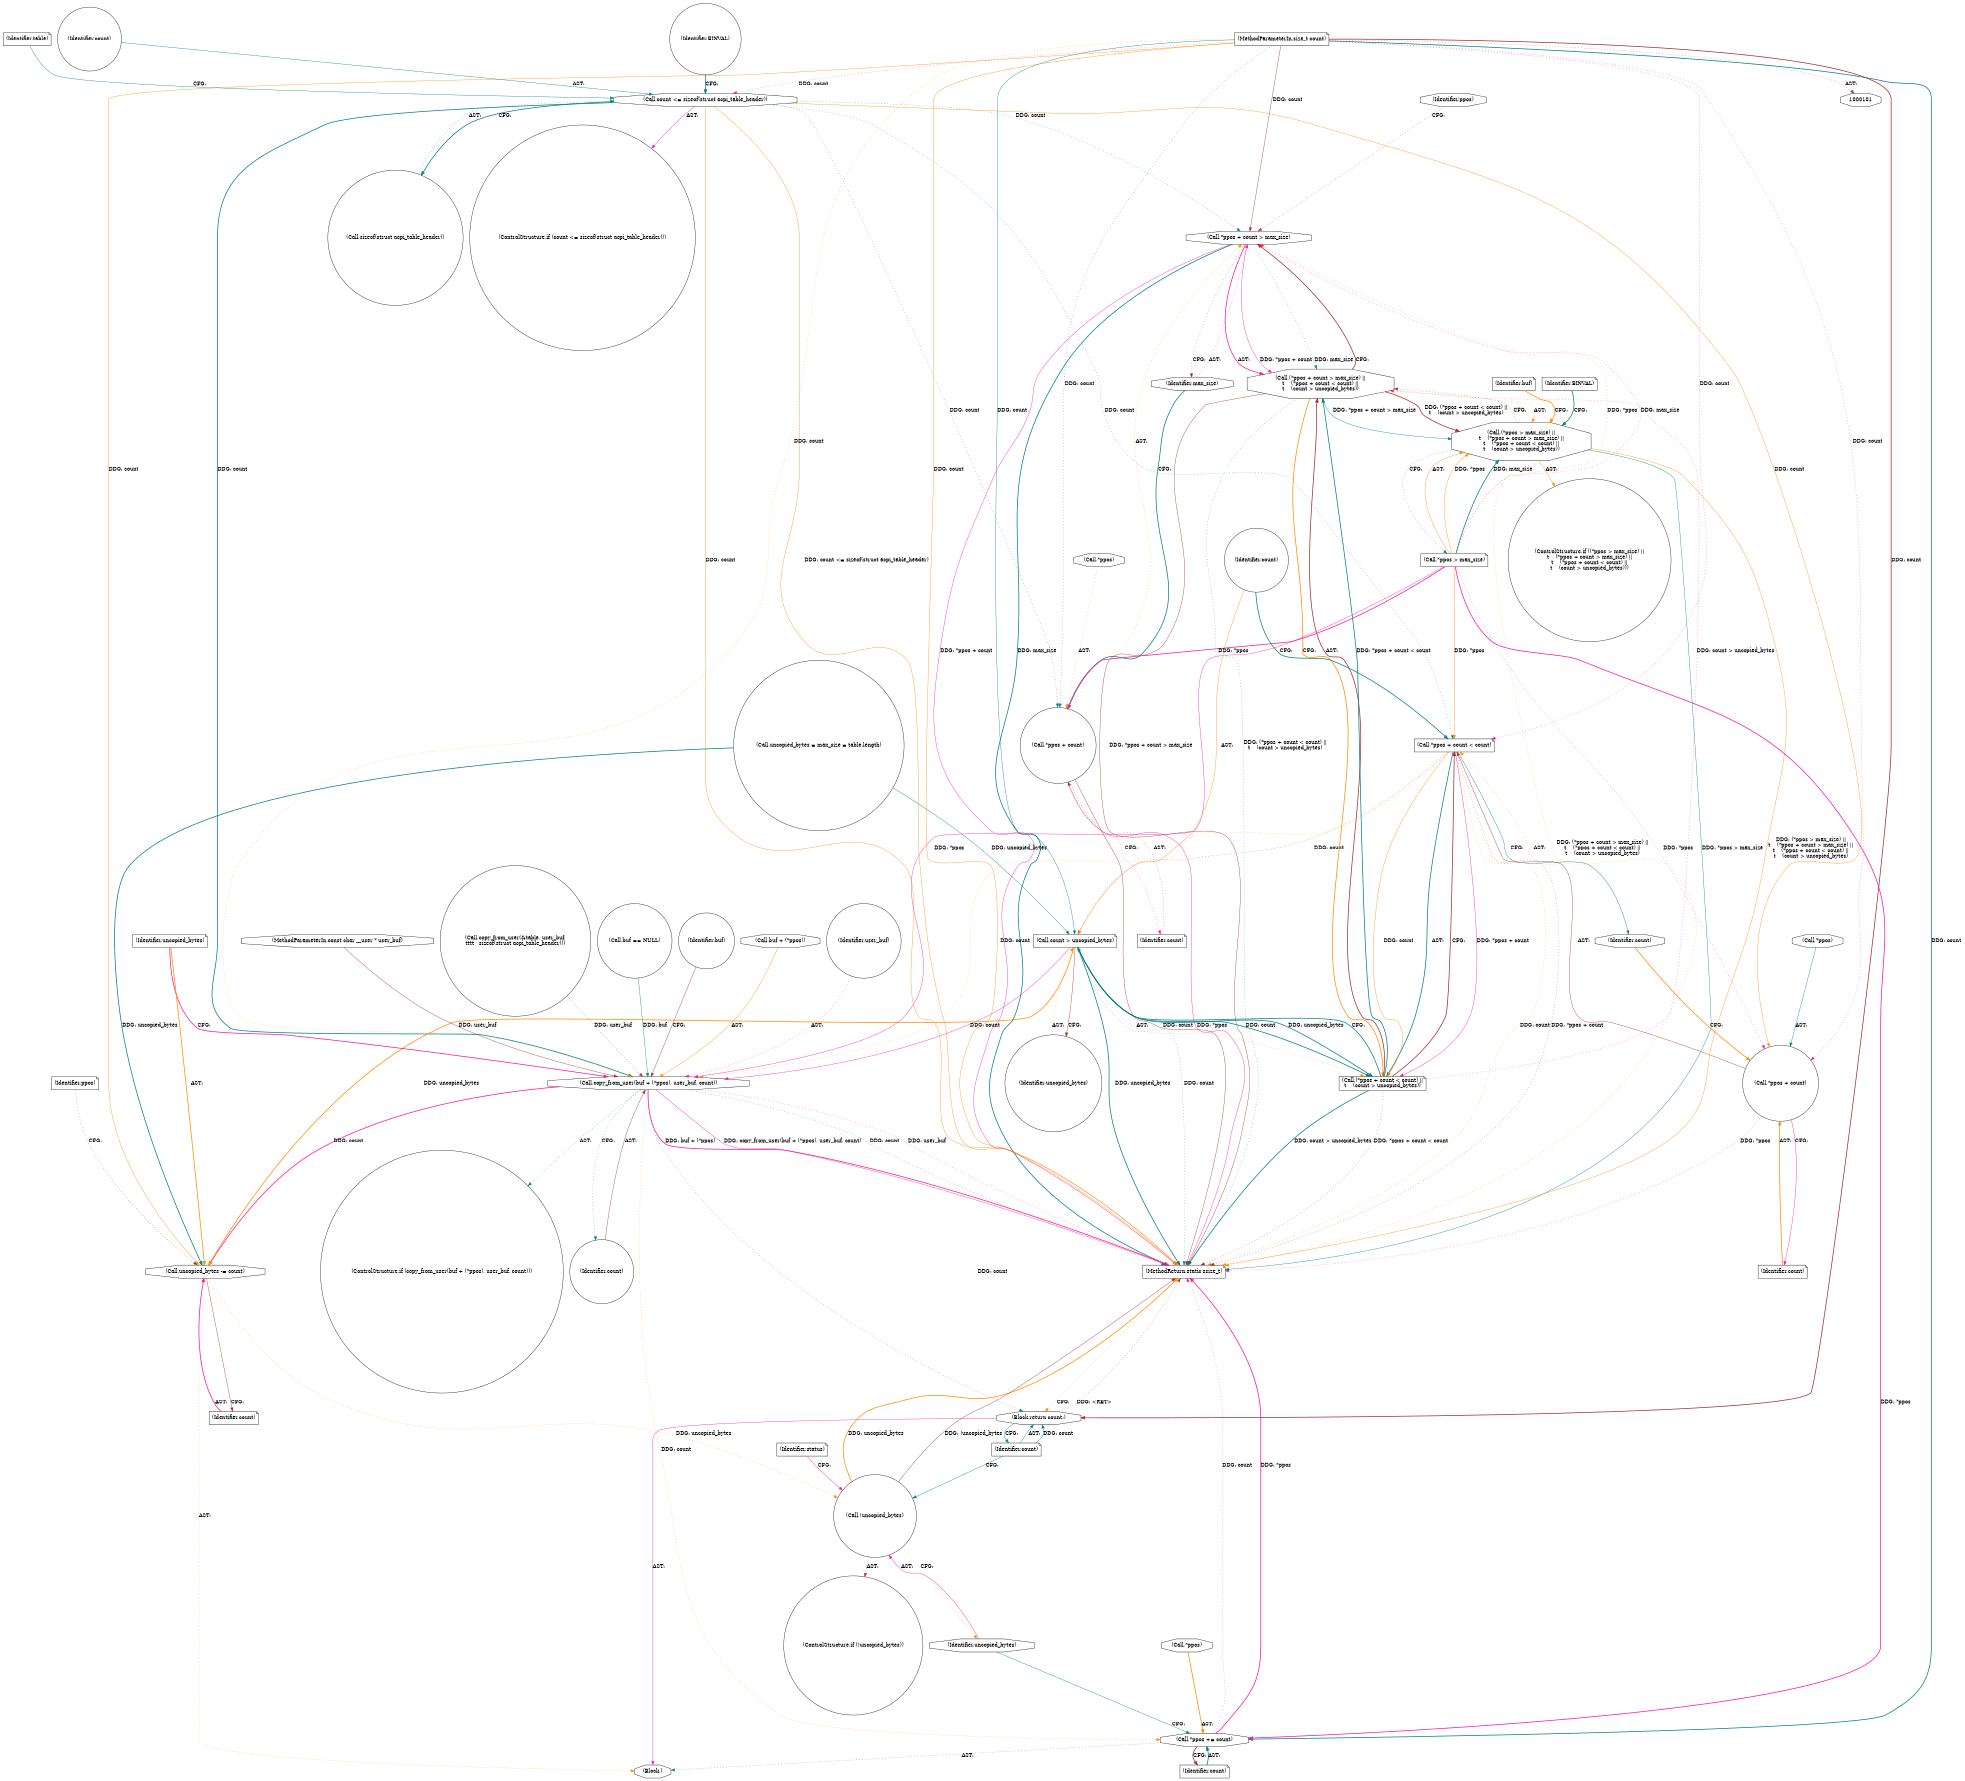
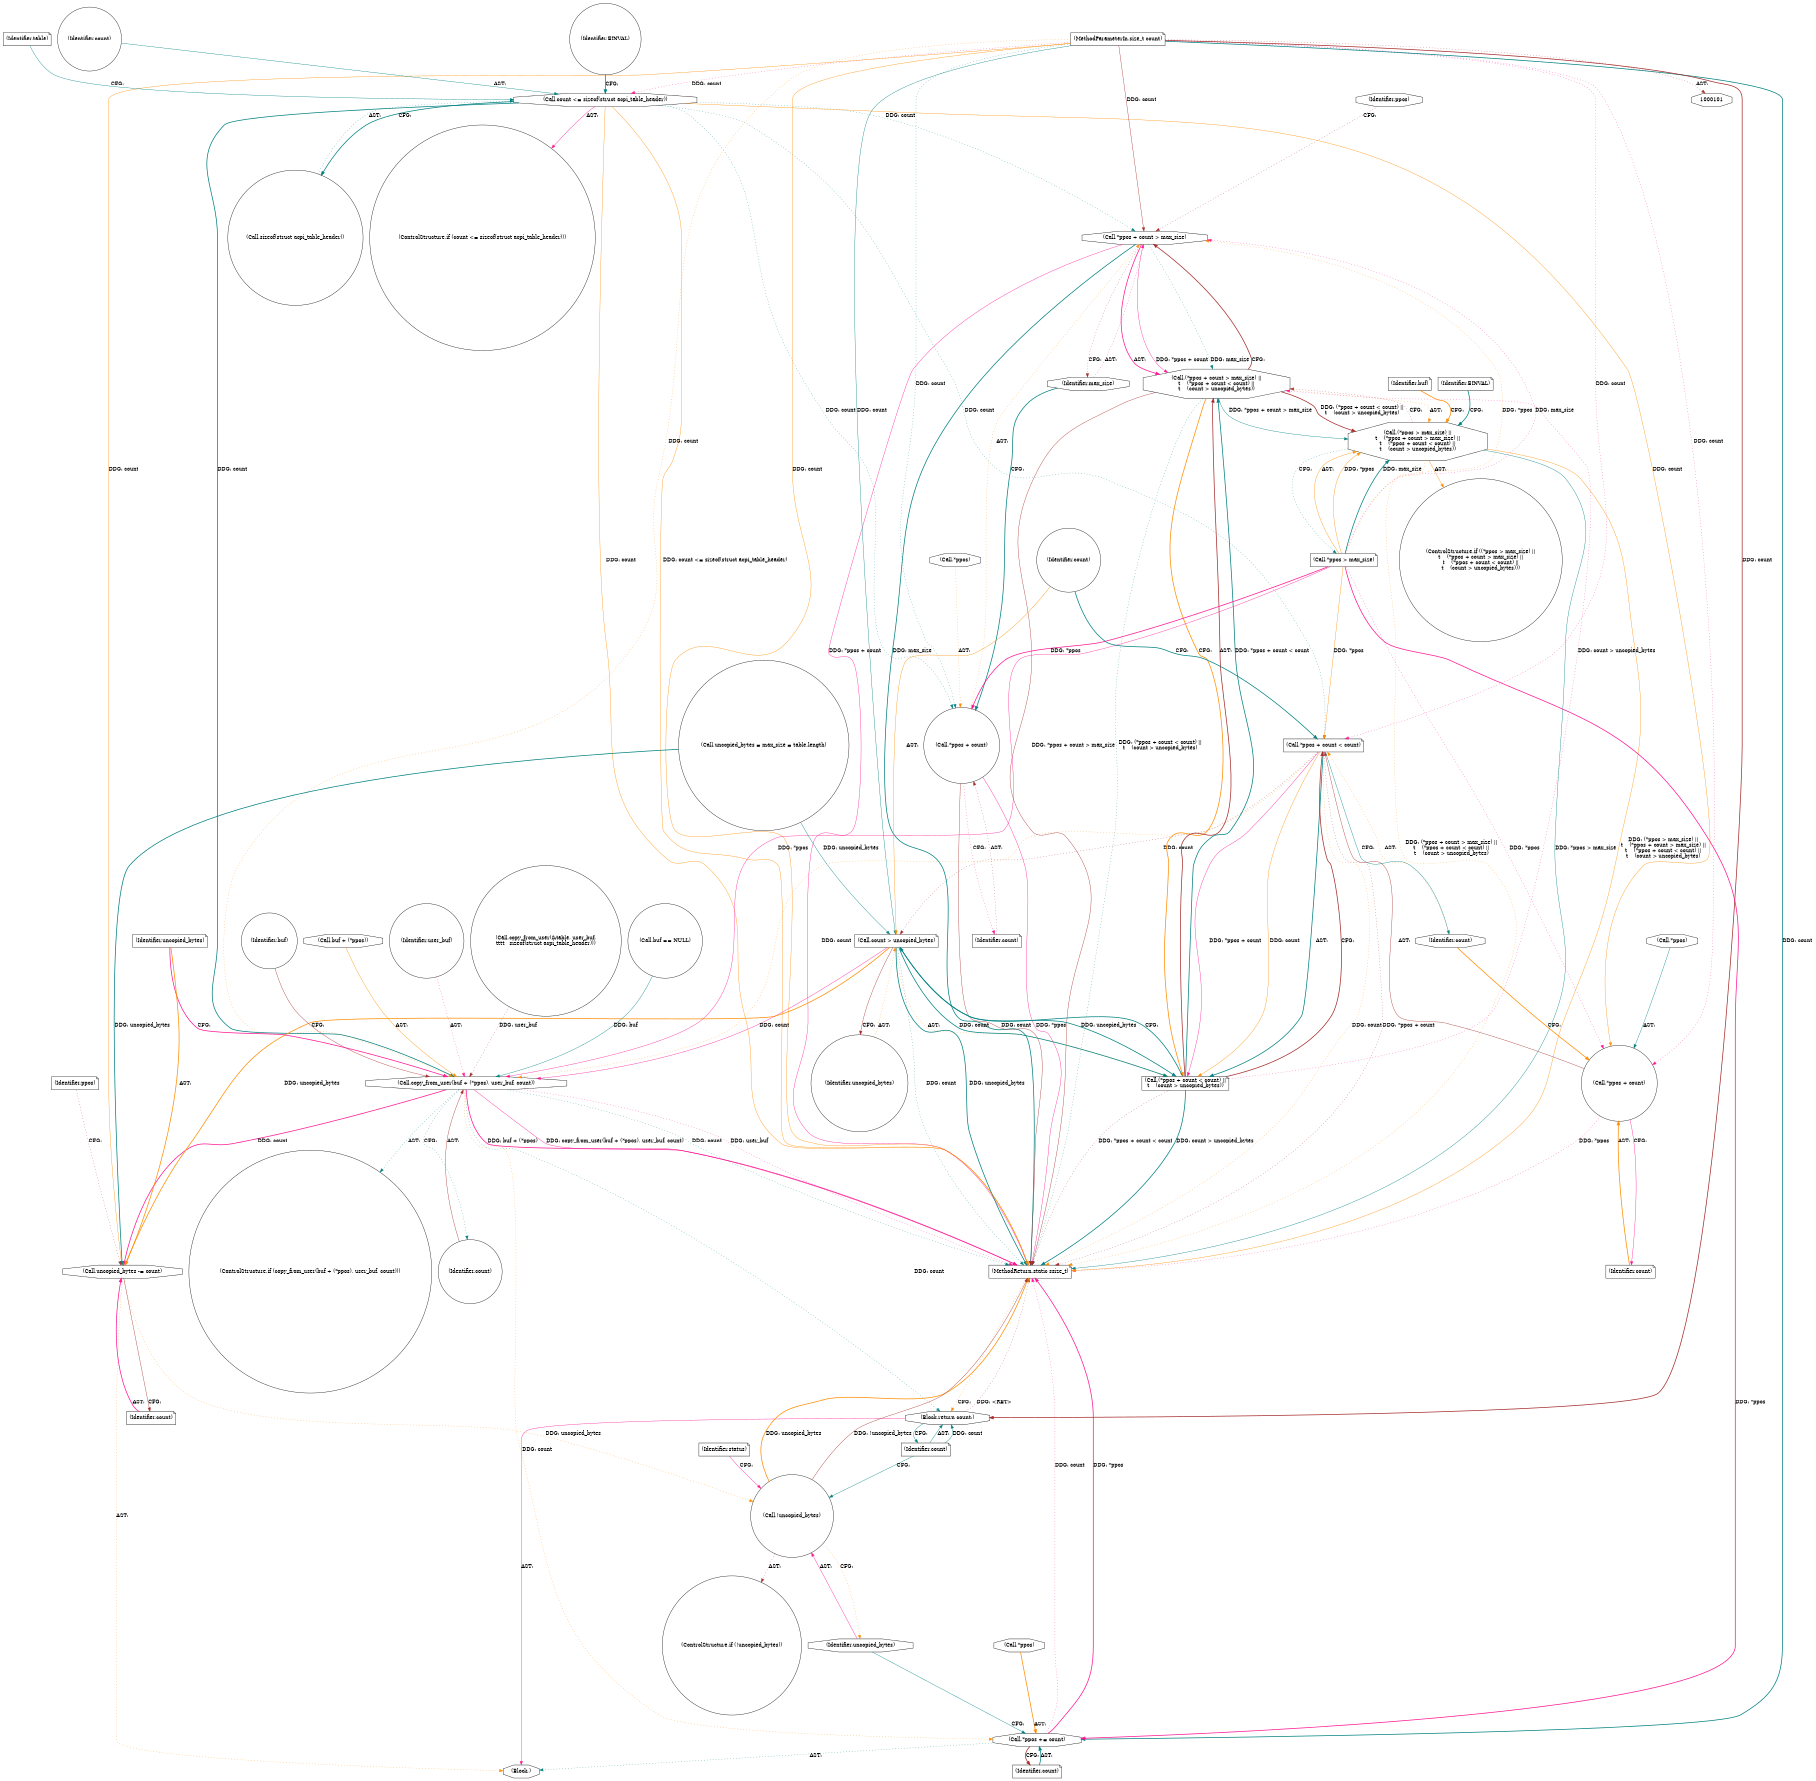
node "(MethodParameterIn,const char __user * user_buf)": removed
